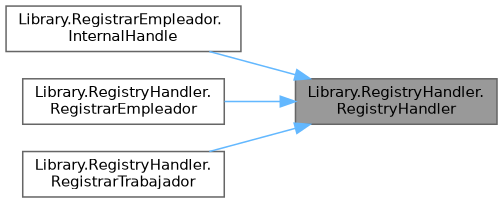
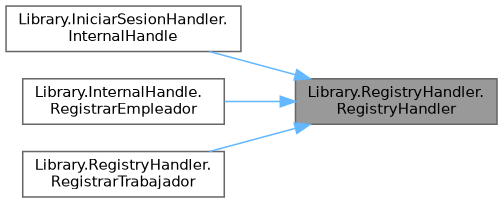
node "Library.RegistrarEmpleador. InternalHandle": label "Library.RegistrarEmpleador. InternalHandle" -> "Library.IniciarSesionHandler. InternalHandle"
node "Library.RegistryHandler. RegistrarEmpleador": label "Library.RegistryHandler. RegistrarEmpleador" -> "Library.InternalHandle. RegistrarEmpleador"
